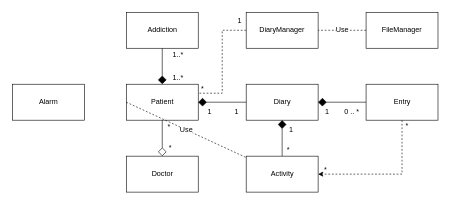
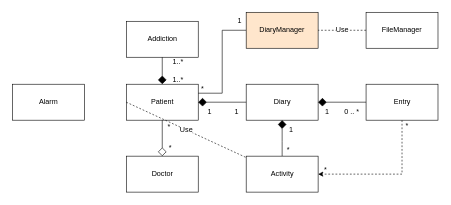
node "Addiction": moved (162, 30) -> (162, 39)
node "DiaryManager": fillcolor #ffffff -> #ffe6cc
edge "DiaryManager" -- "Patient": style dashed -> solid
